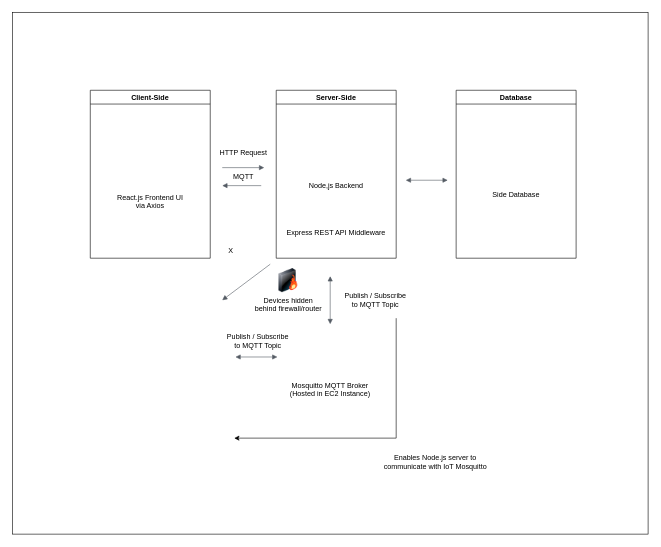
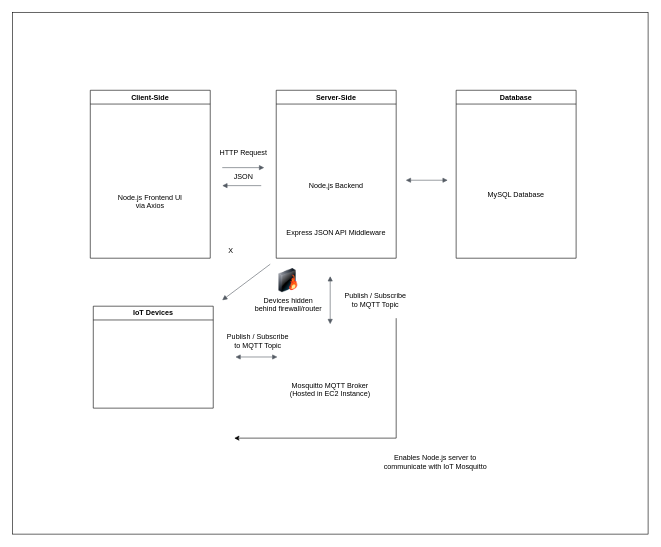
node "MQTT": label "MQTT" -> "JSON"
node "Side Database": label "Side Database" -> "MySQL Database"
node "React.js Frontend UI via Axios": label "React.js Frontend UI via Axios" -> "Node.js Frontend UI via Axios"
node "Express REST API Middleware": label "Express REST API Middleware" -> "Express JSON API Middleware"
node "IoT Devices": added
